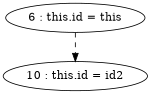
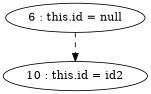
node "6 : this.id = this": label "6 : this.id = this" -> "6 : this.id = null"
